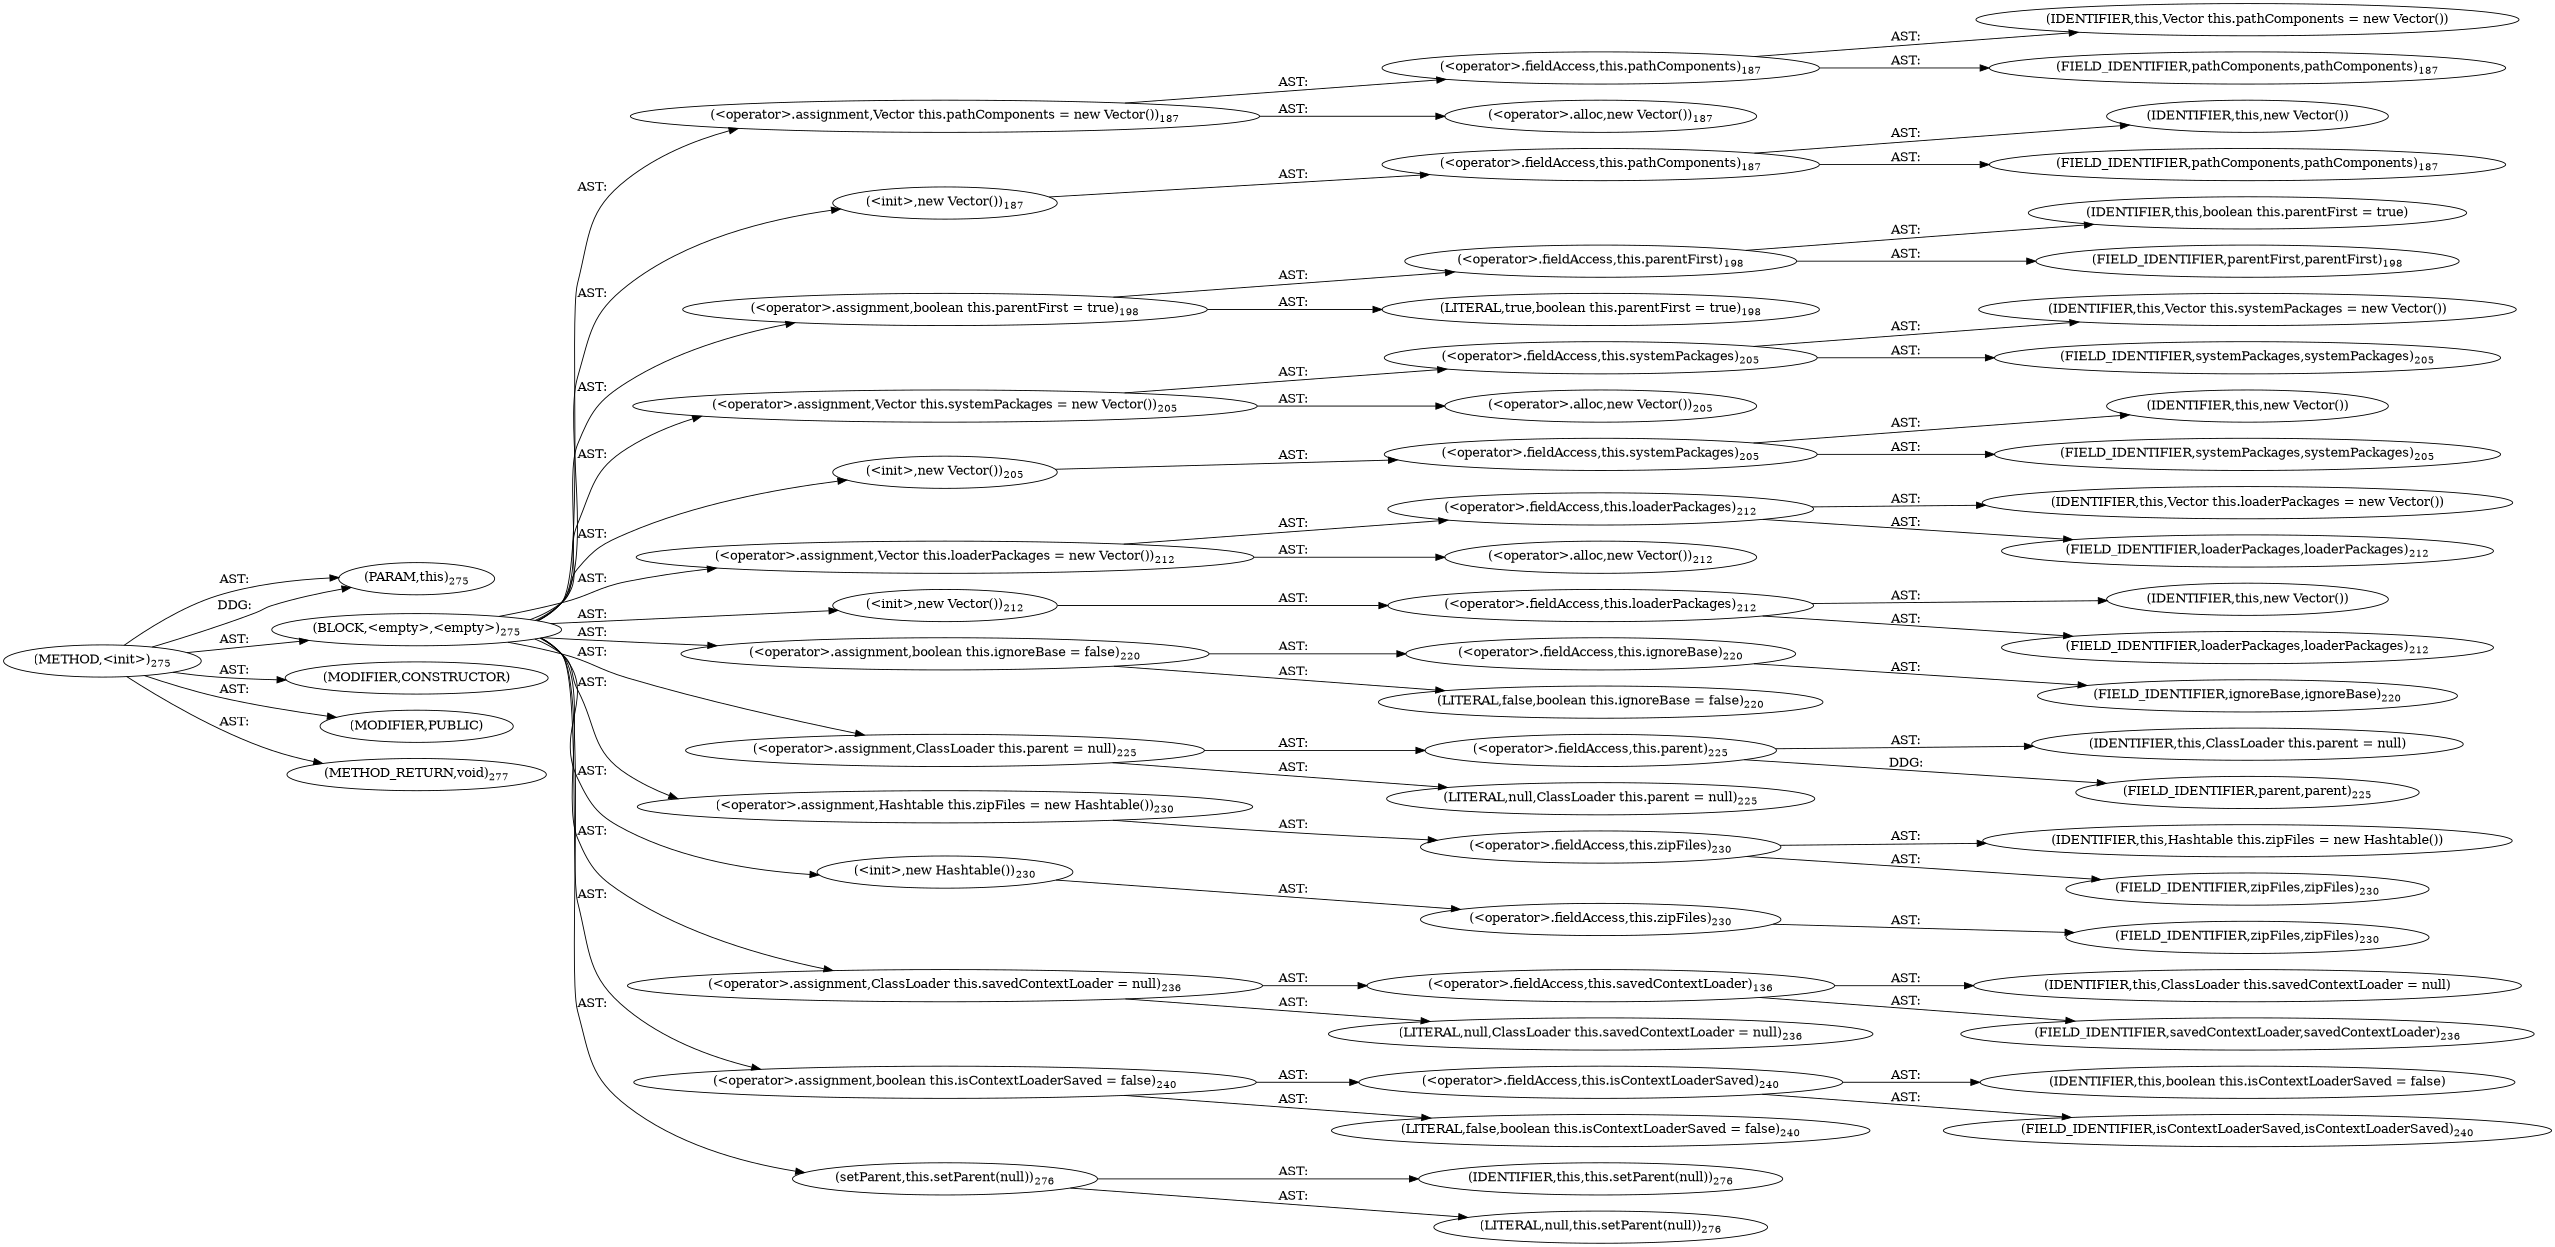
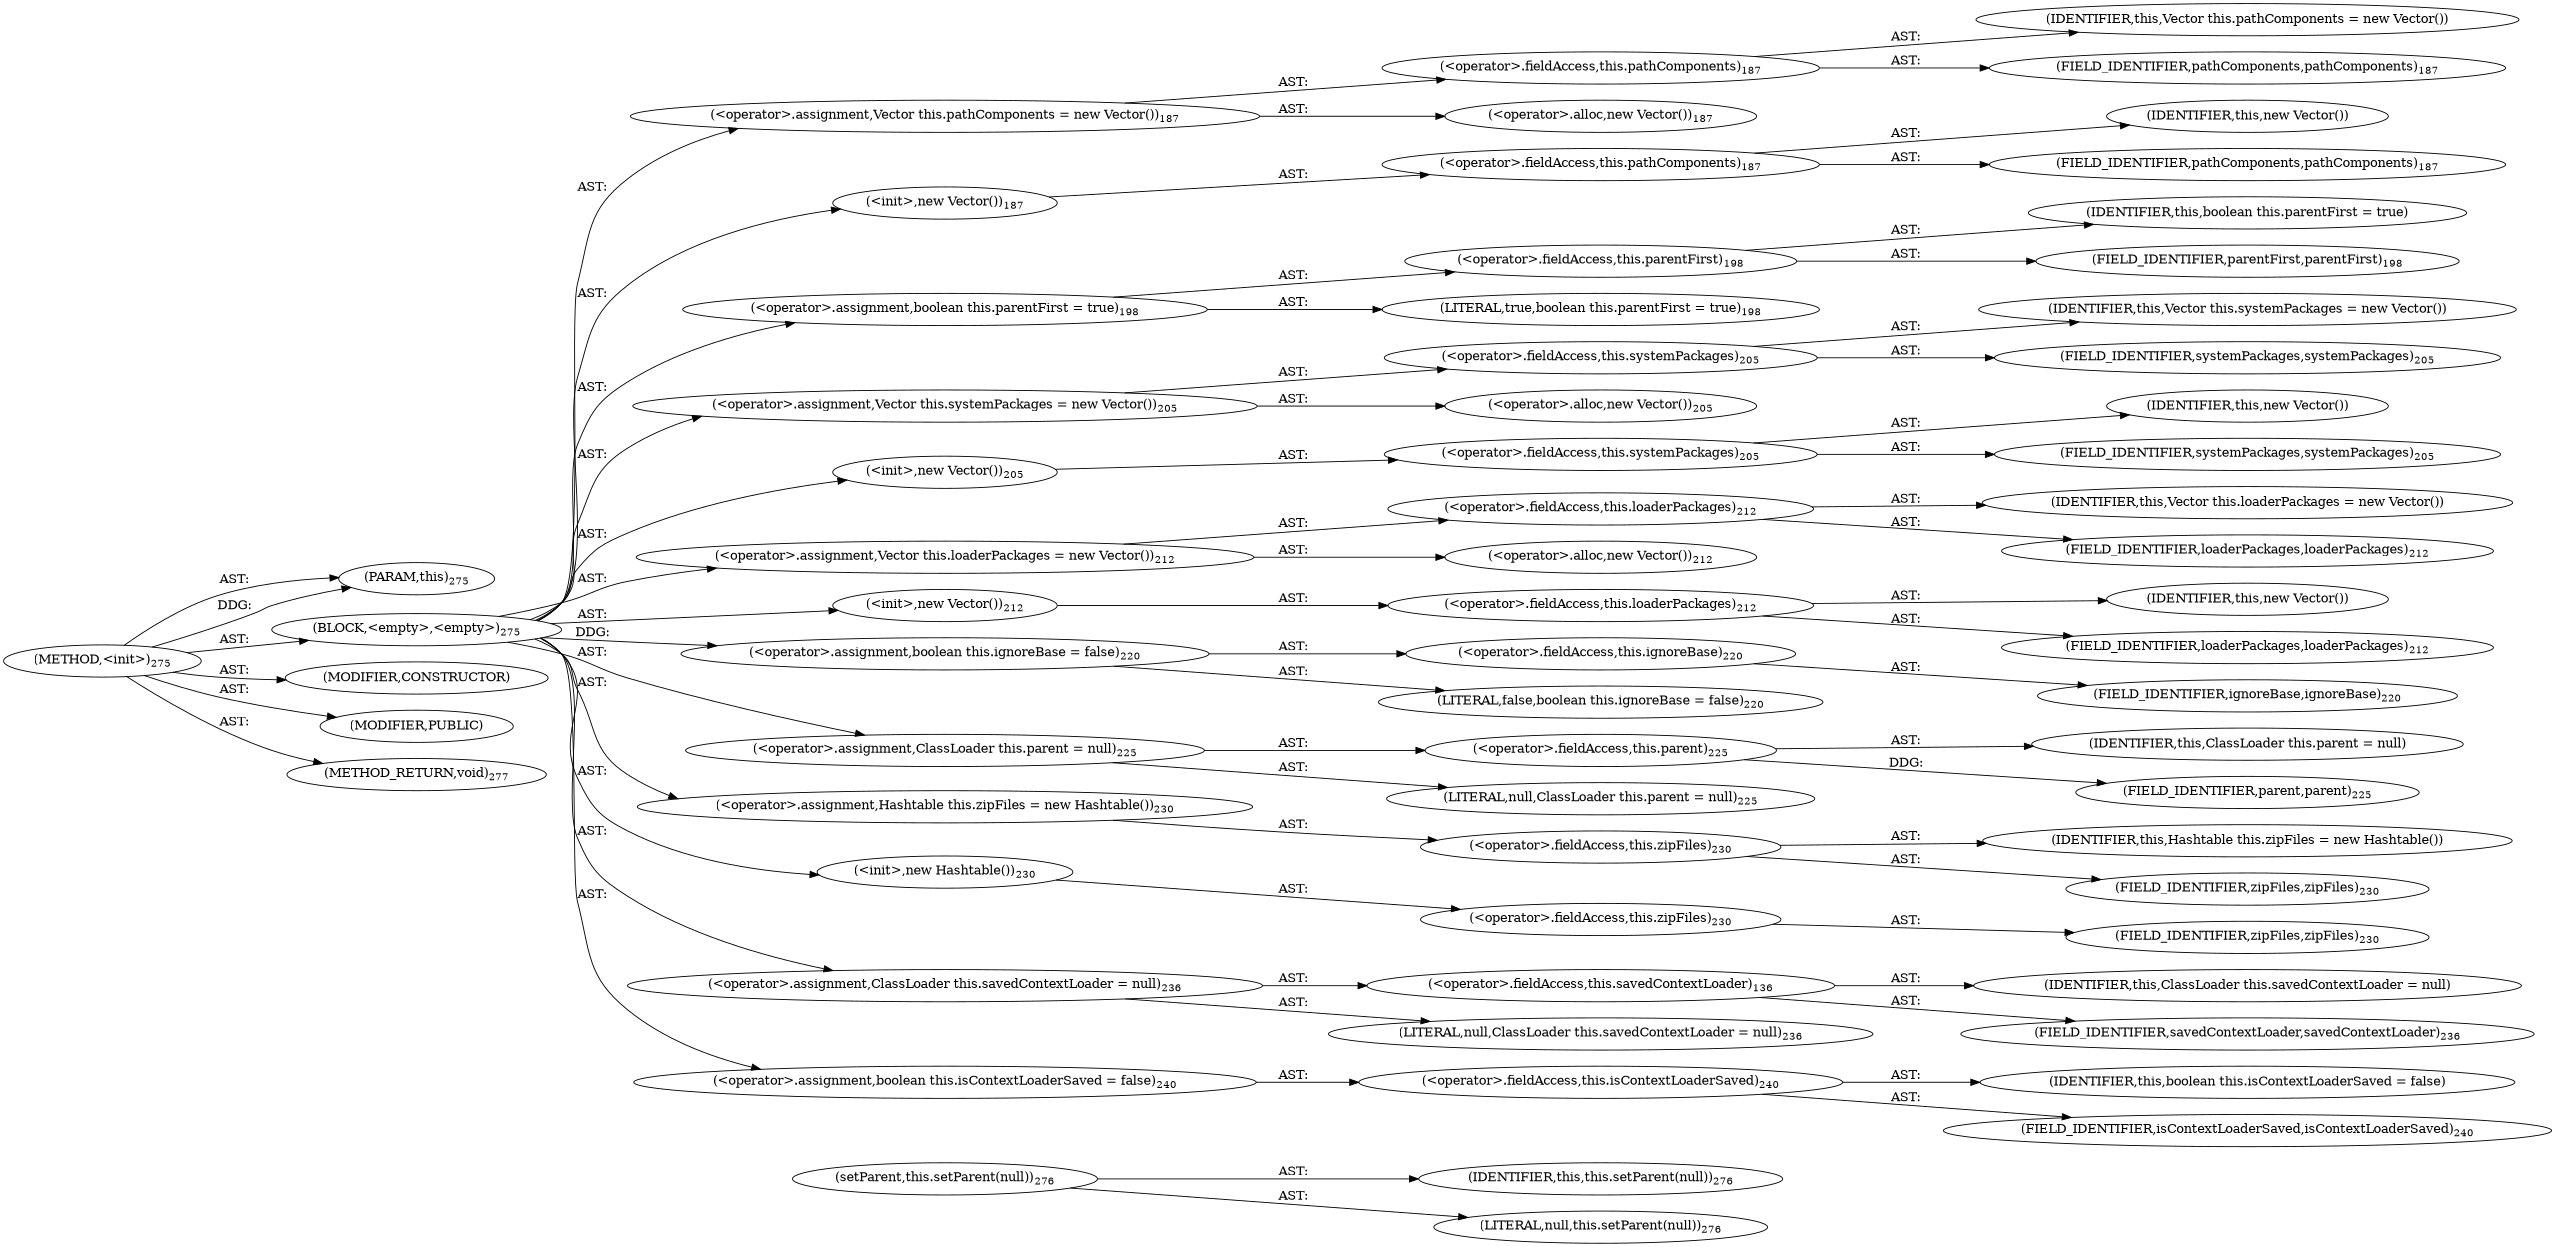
edge "(BLOCK,<empty>,<empty>)" -> "(<operator>.assignment,boolean this.ignoreBase = false)": label "AST: " -> "DDG: "
edge "(BLOCK,<empty>,<empty>)" -> "(setParent,this.setParent(null))": removed, label "AST:"
node "(LITERAL,false,boolean this.isContextLoaderSaved = false)": removed
